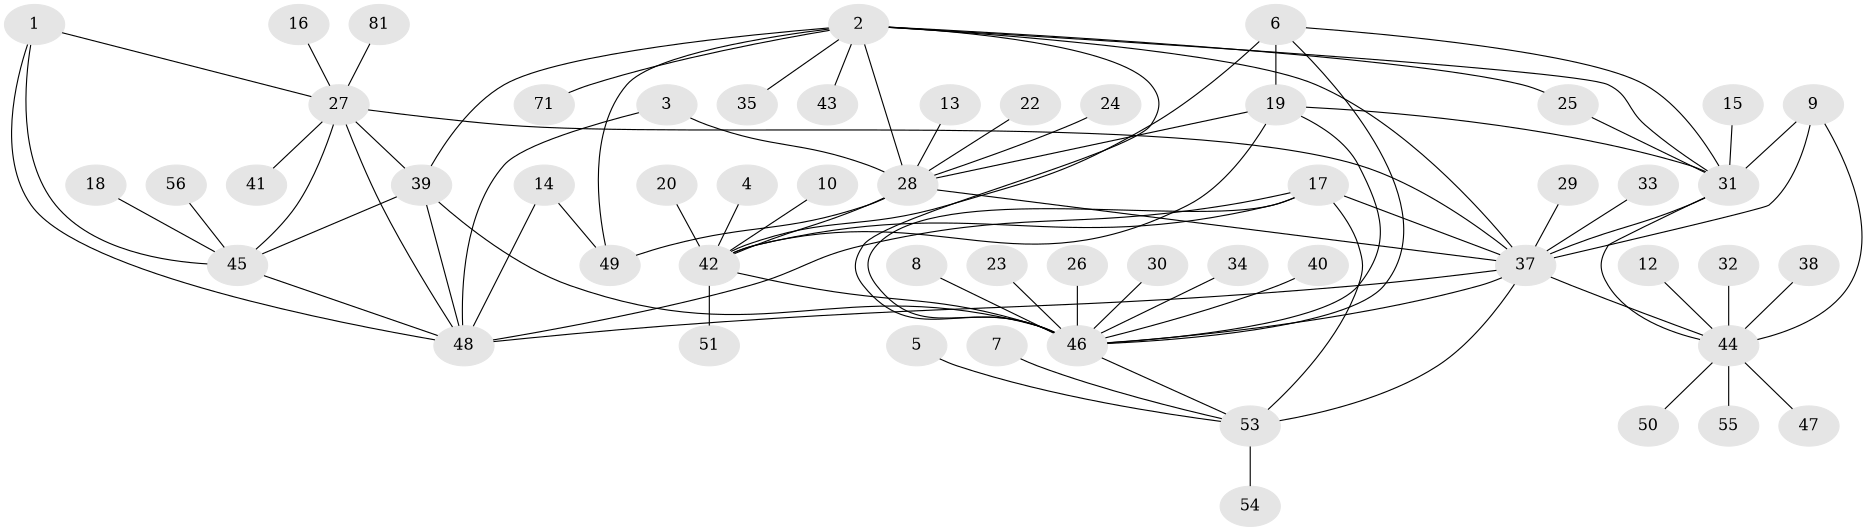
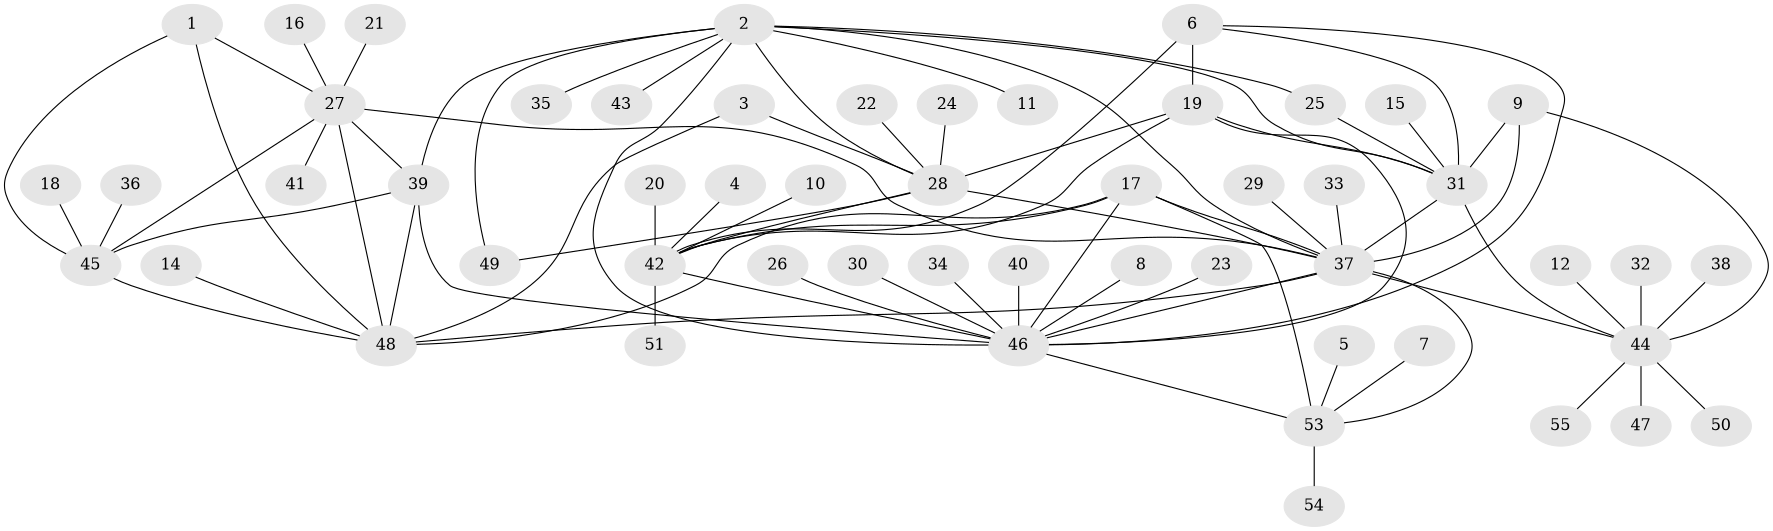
node "81": label "81" -> "21"
node "71": label "71" -> "11"
node "13": removed
node "56": label "56" -> "36"
edge "14" -- "49": removed
